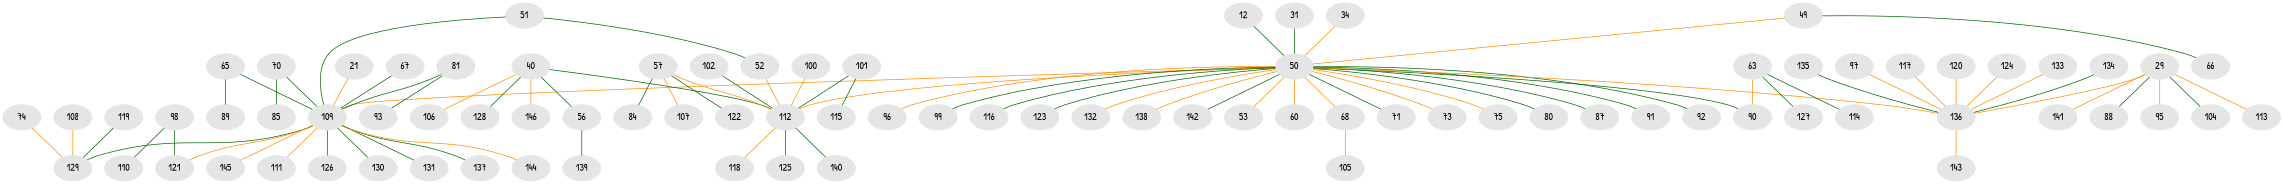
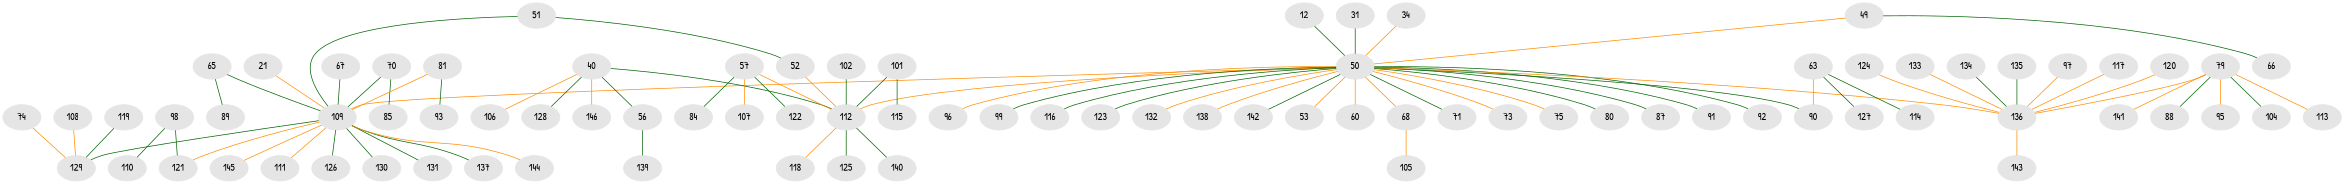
node "100": removed
node "29": label "29" -> "79"
edge "81" -- "109": color darkgreen -> darkorange
